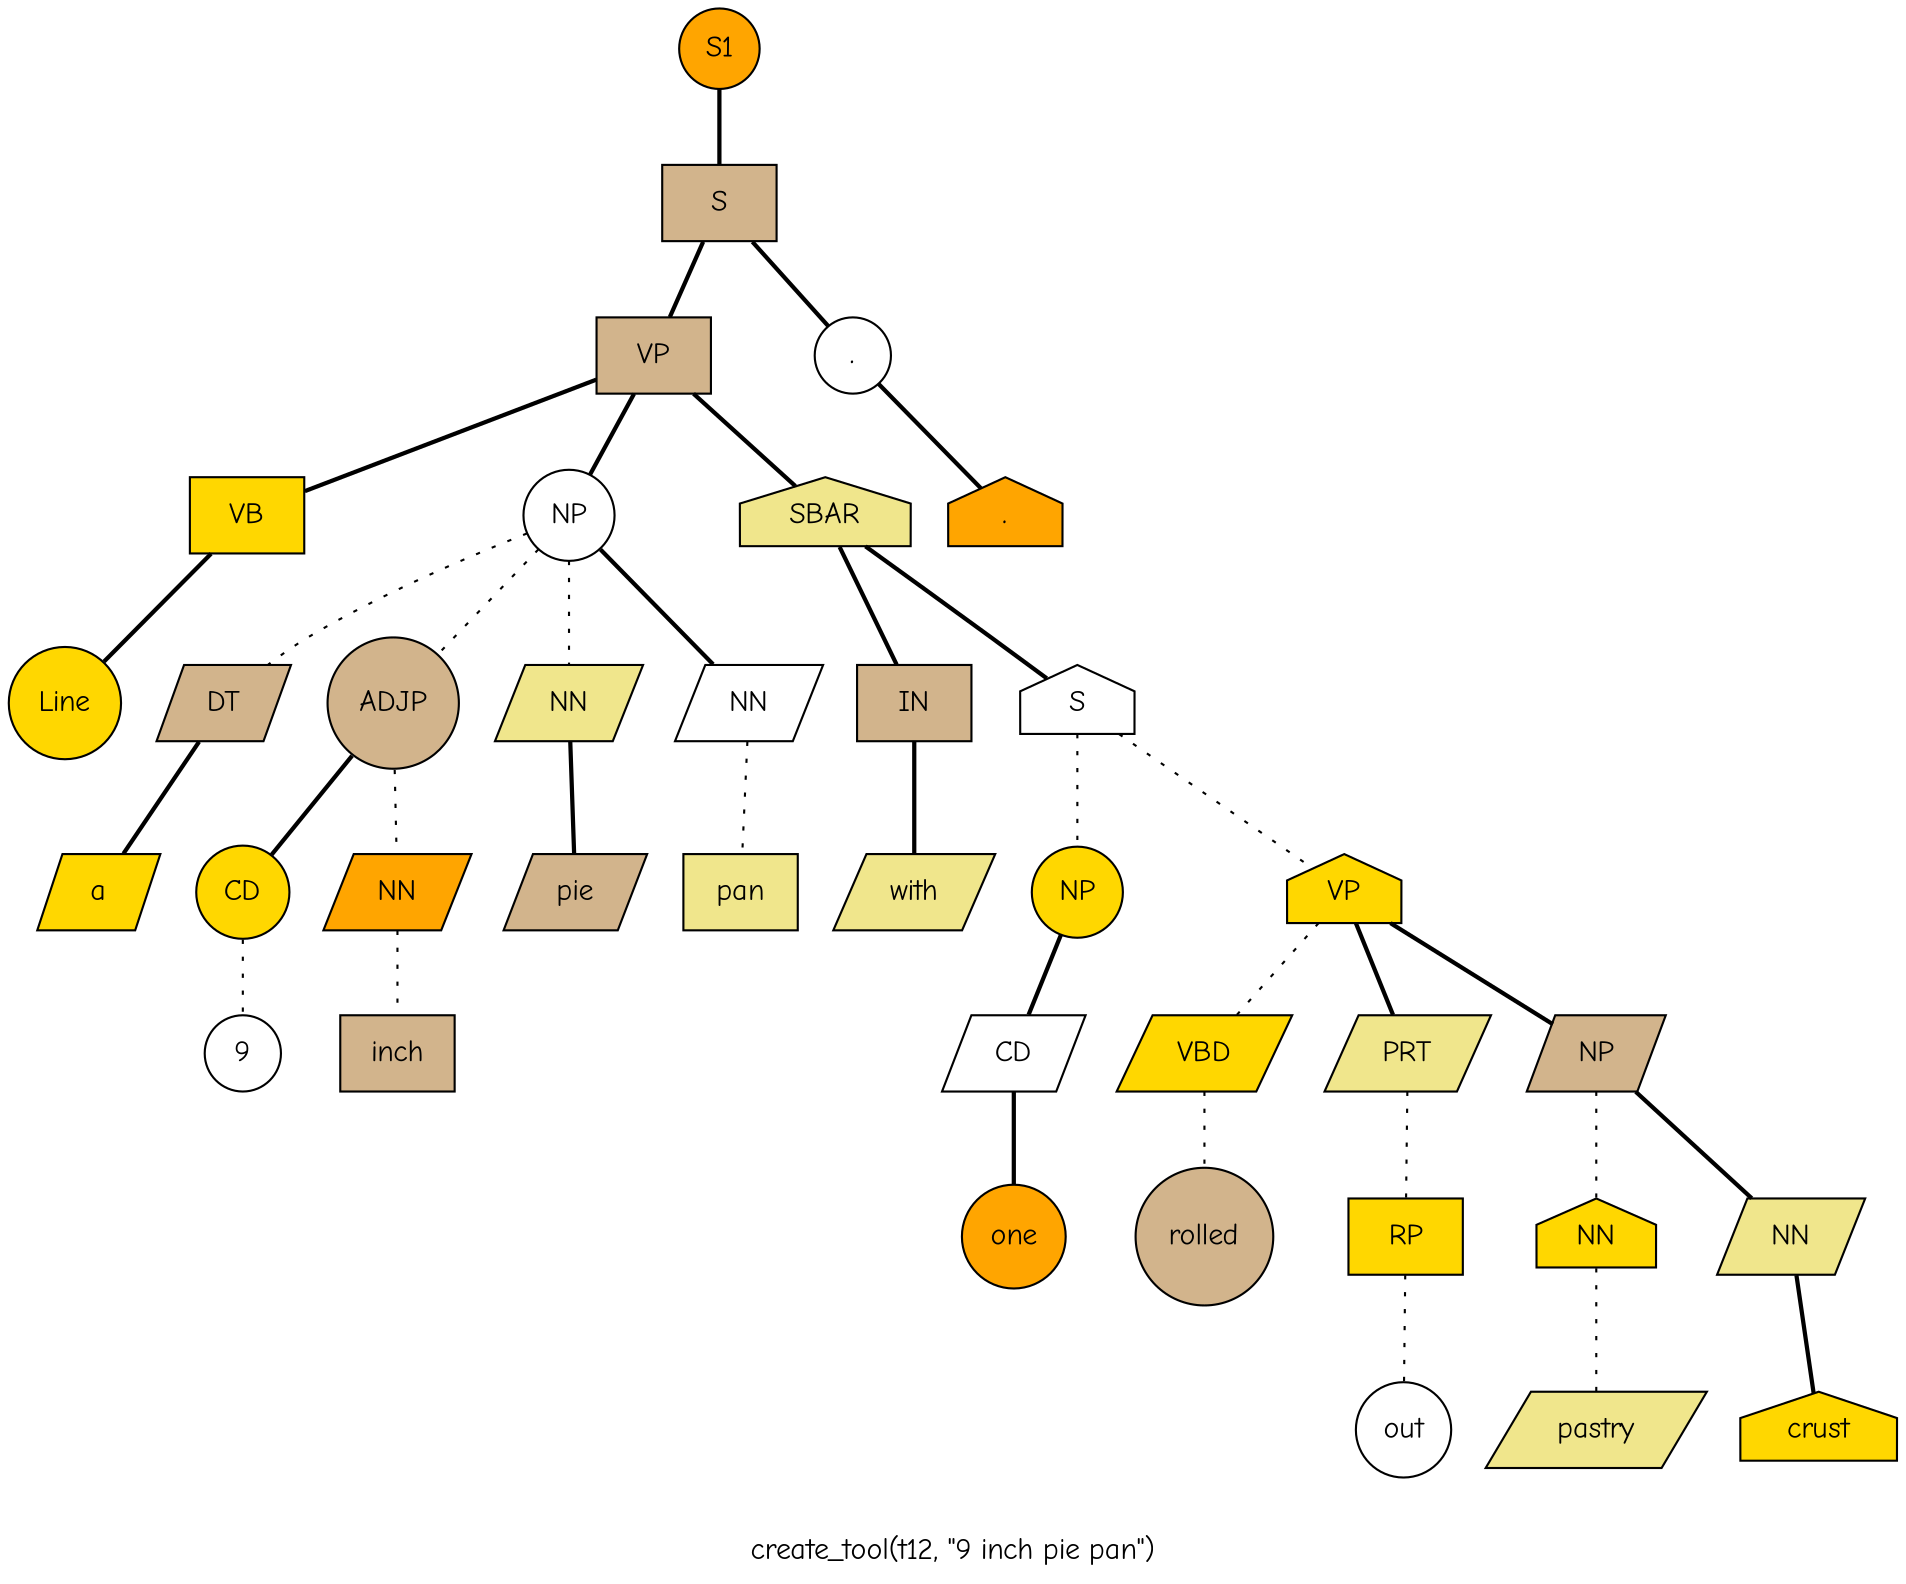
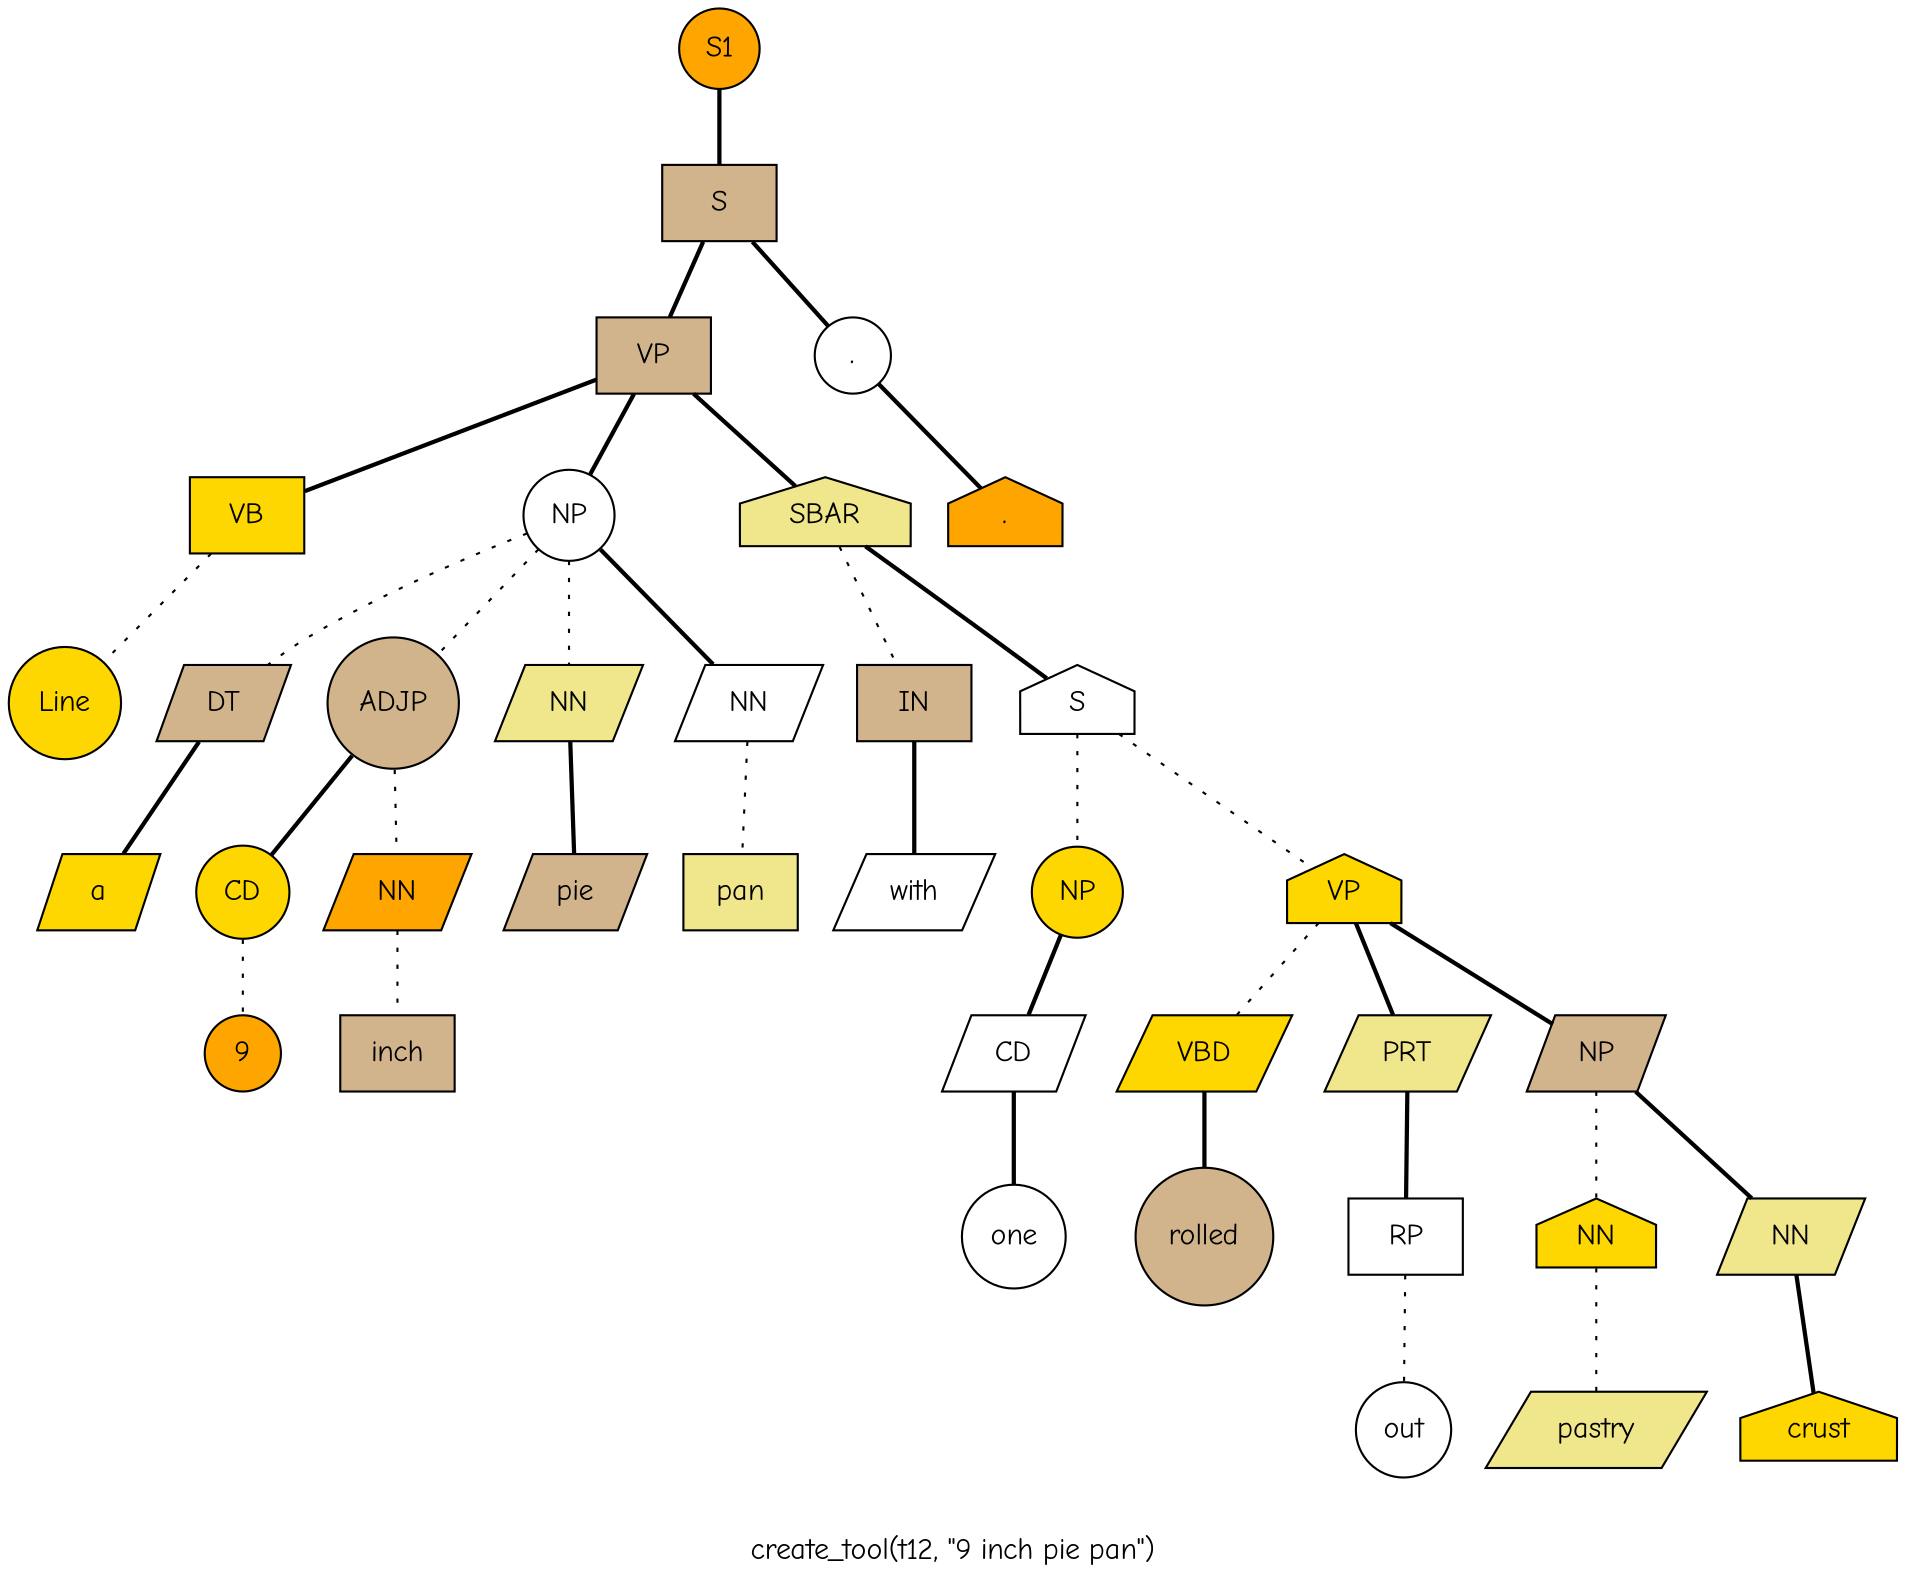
edge "SBAR" -- "IN": style bold -> dotted
edge "VB" -- "Line": style bold -> dotted
node "with": fillcolor khaki -> white
node "9": fillcolor white -> orange
edge "VBD" -- "rolled": style dotted -> bold
edge "PRT" -- "RP": style dotted -> bold
node "one": fillcolor orange -> white
node "RP": fillcolor gold -> white
